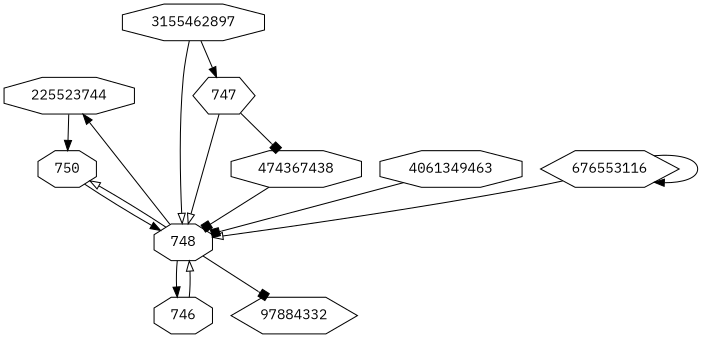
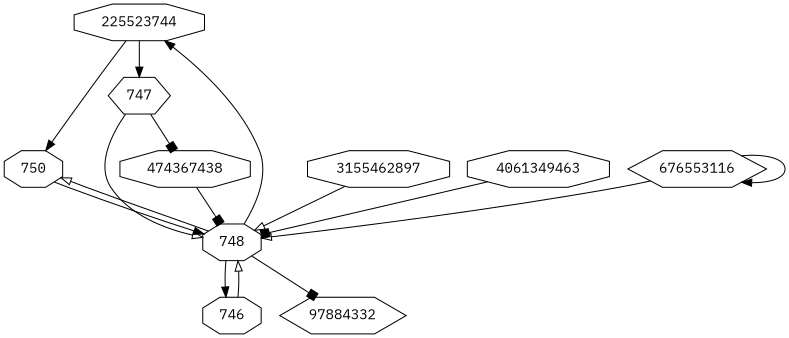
edge "3155462897" -> "747": now "225523744" -> "747"
